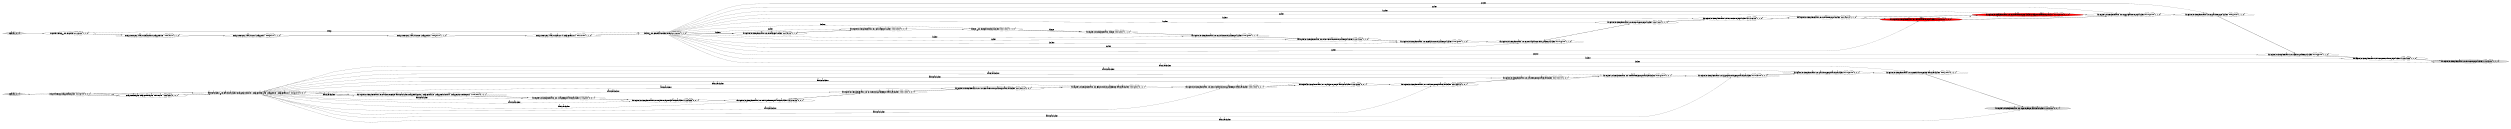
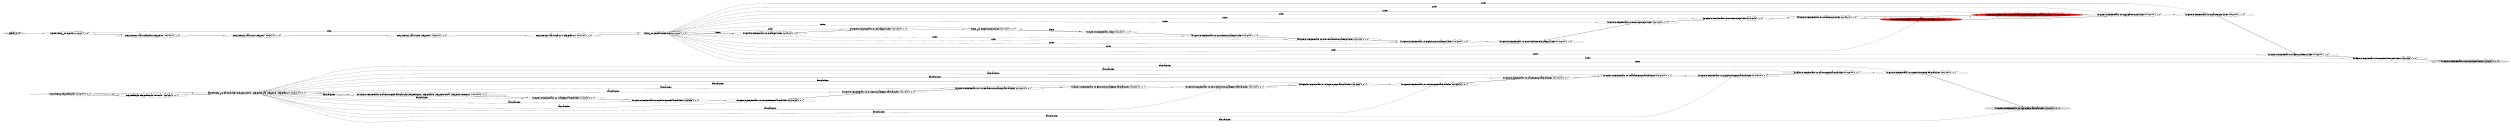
node "prepare['0', '0', '1']": removed
